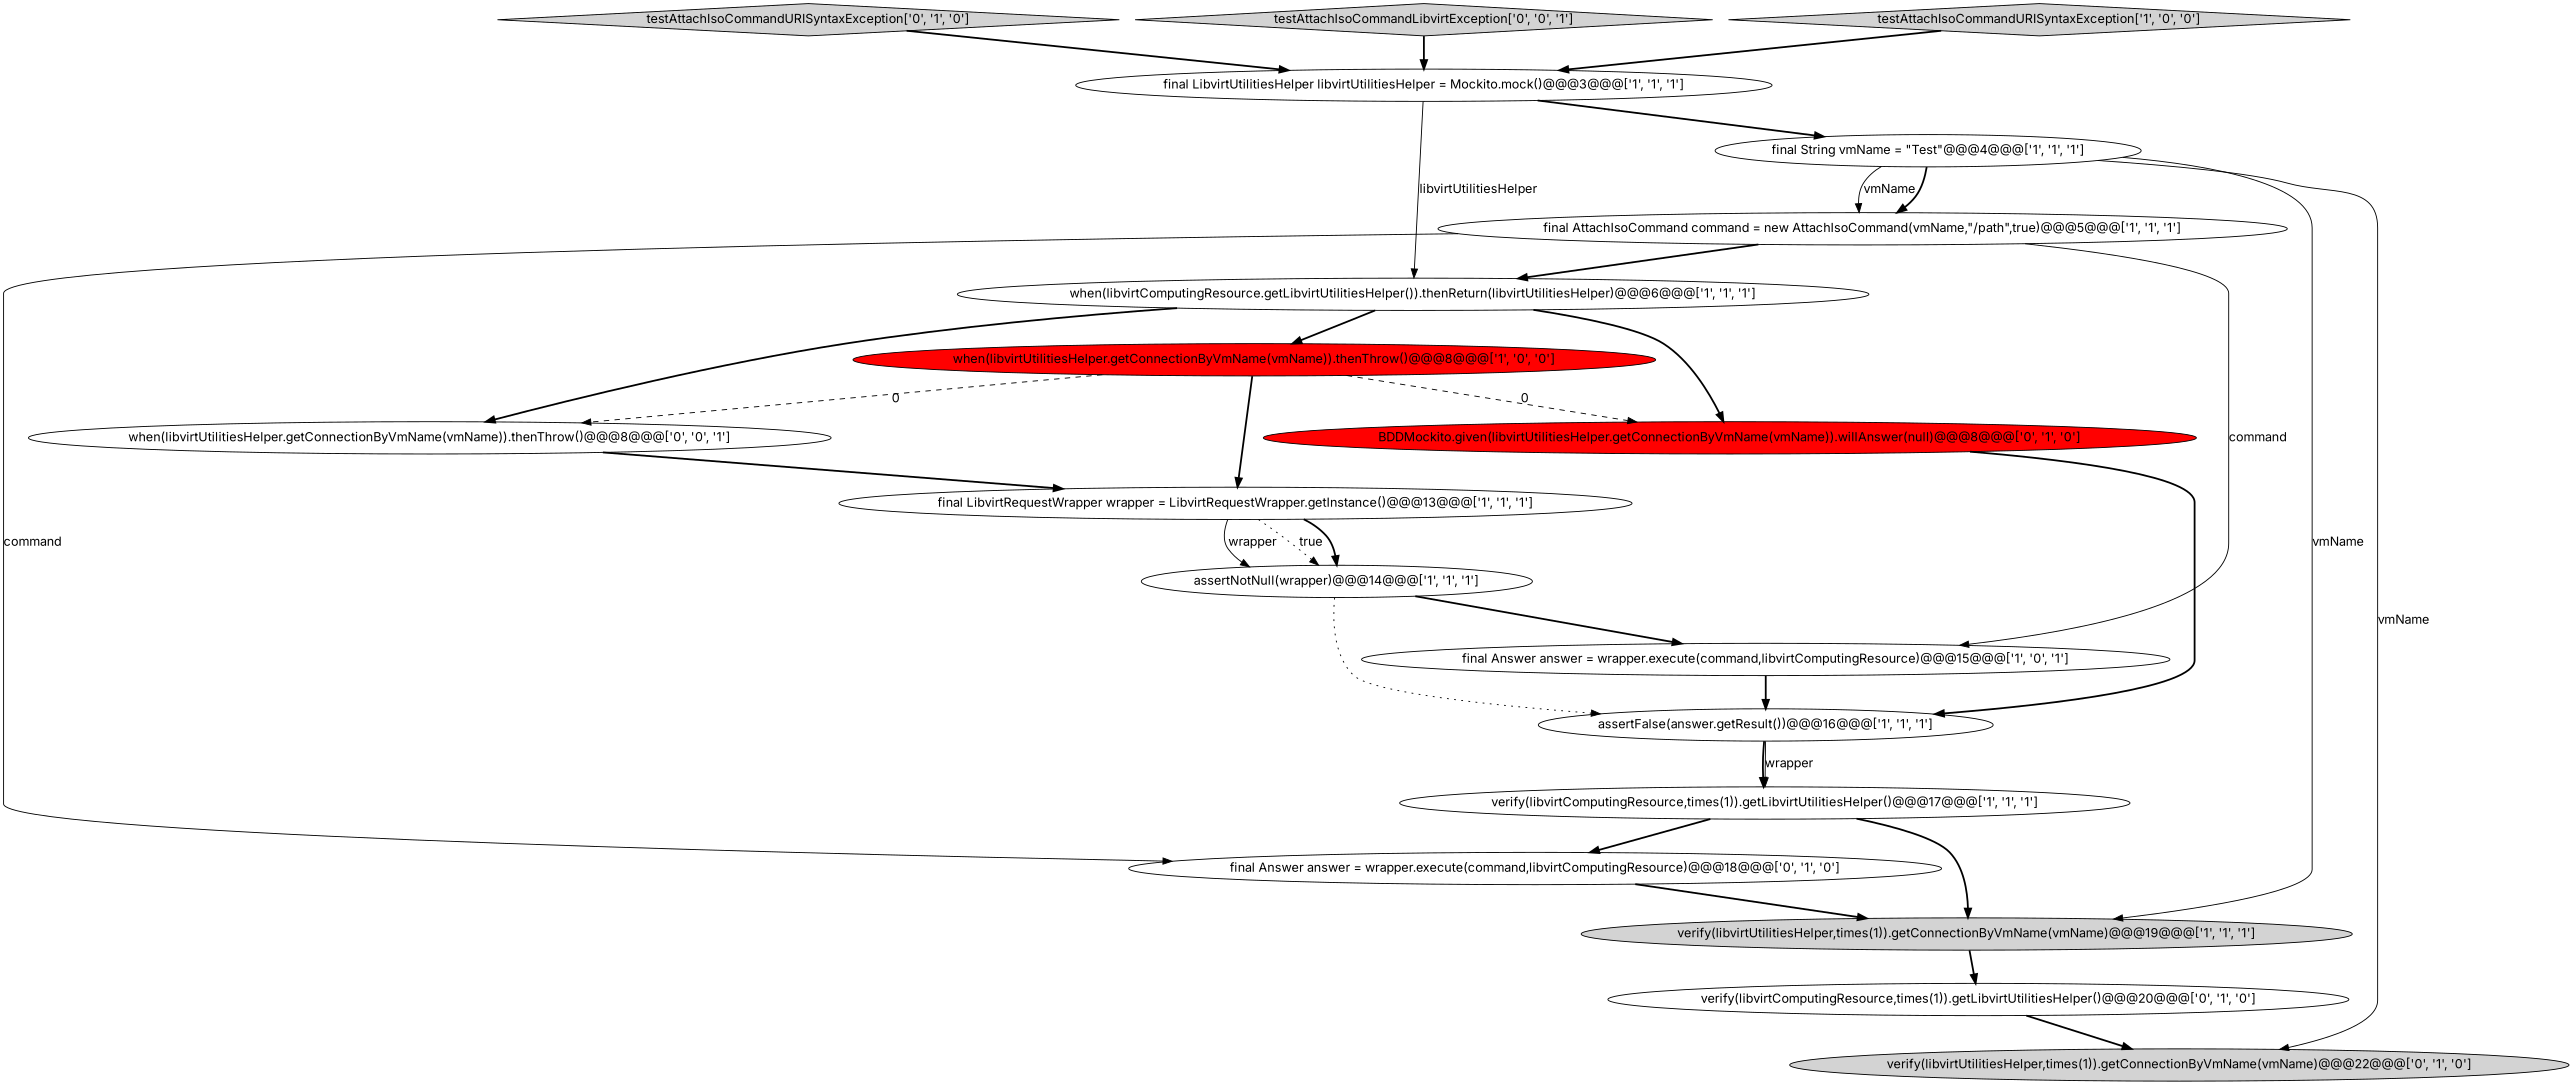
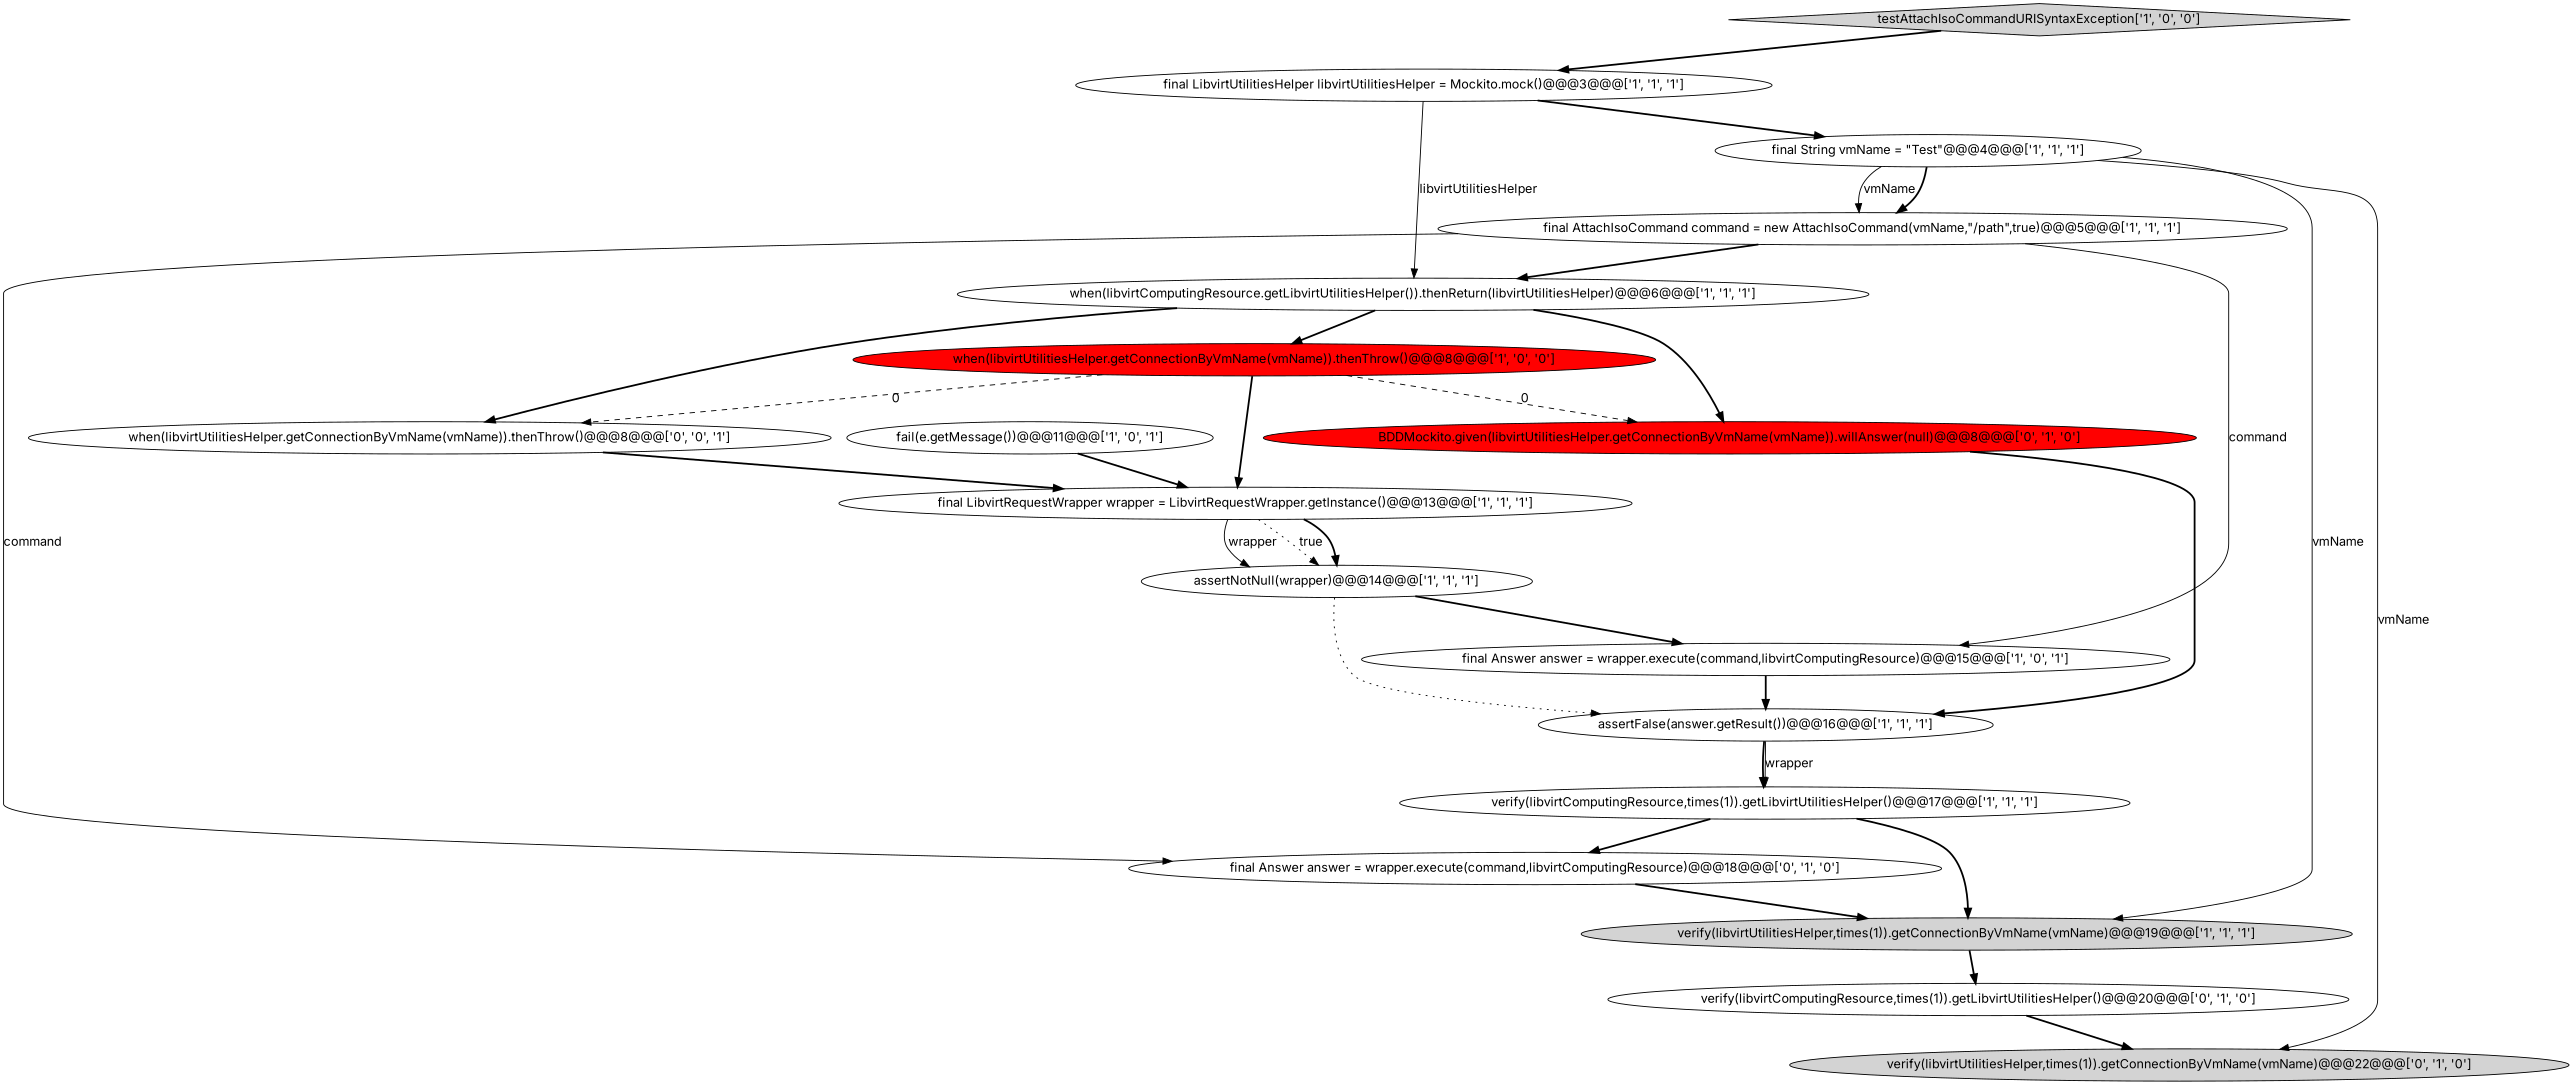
node "testAttachIsoCommandURISyntaxException['0', '1', '0']": removed
node "testAttachIsoCommandLibvirtException['0', '0', '1']": removed
node "fail(e.getMessage())@@@11@@@['1', '0', '1']": added
